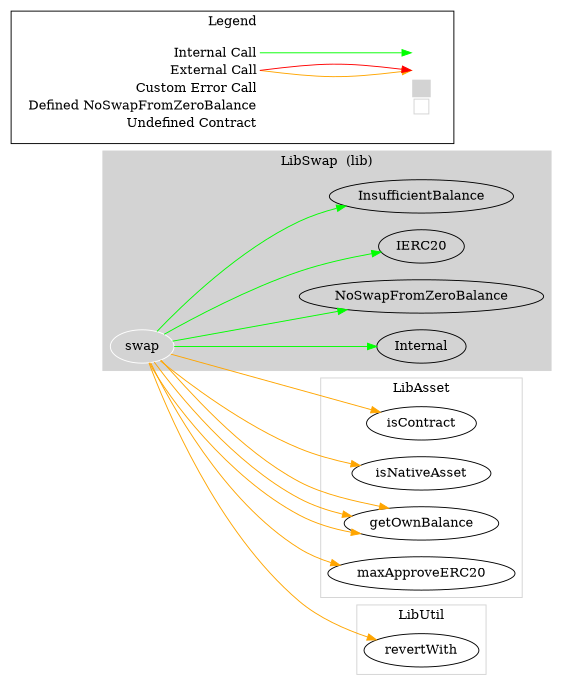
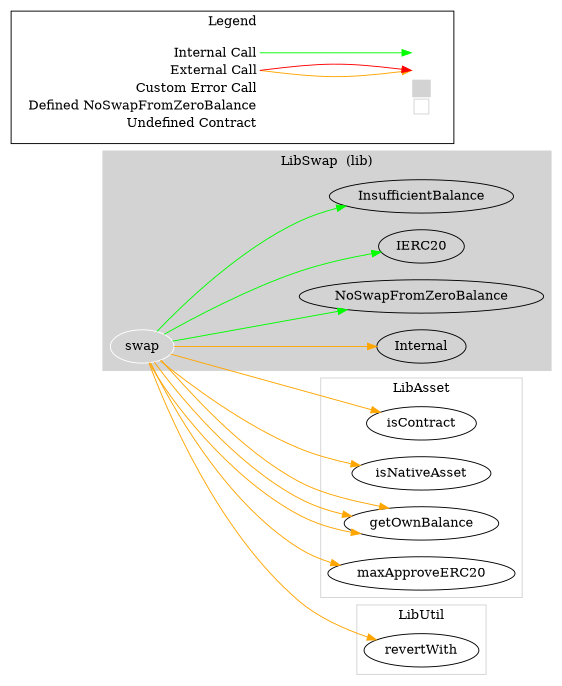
edge "swap" -> "Internal": color green -> orange
